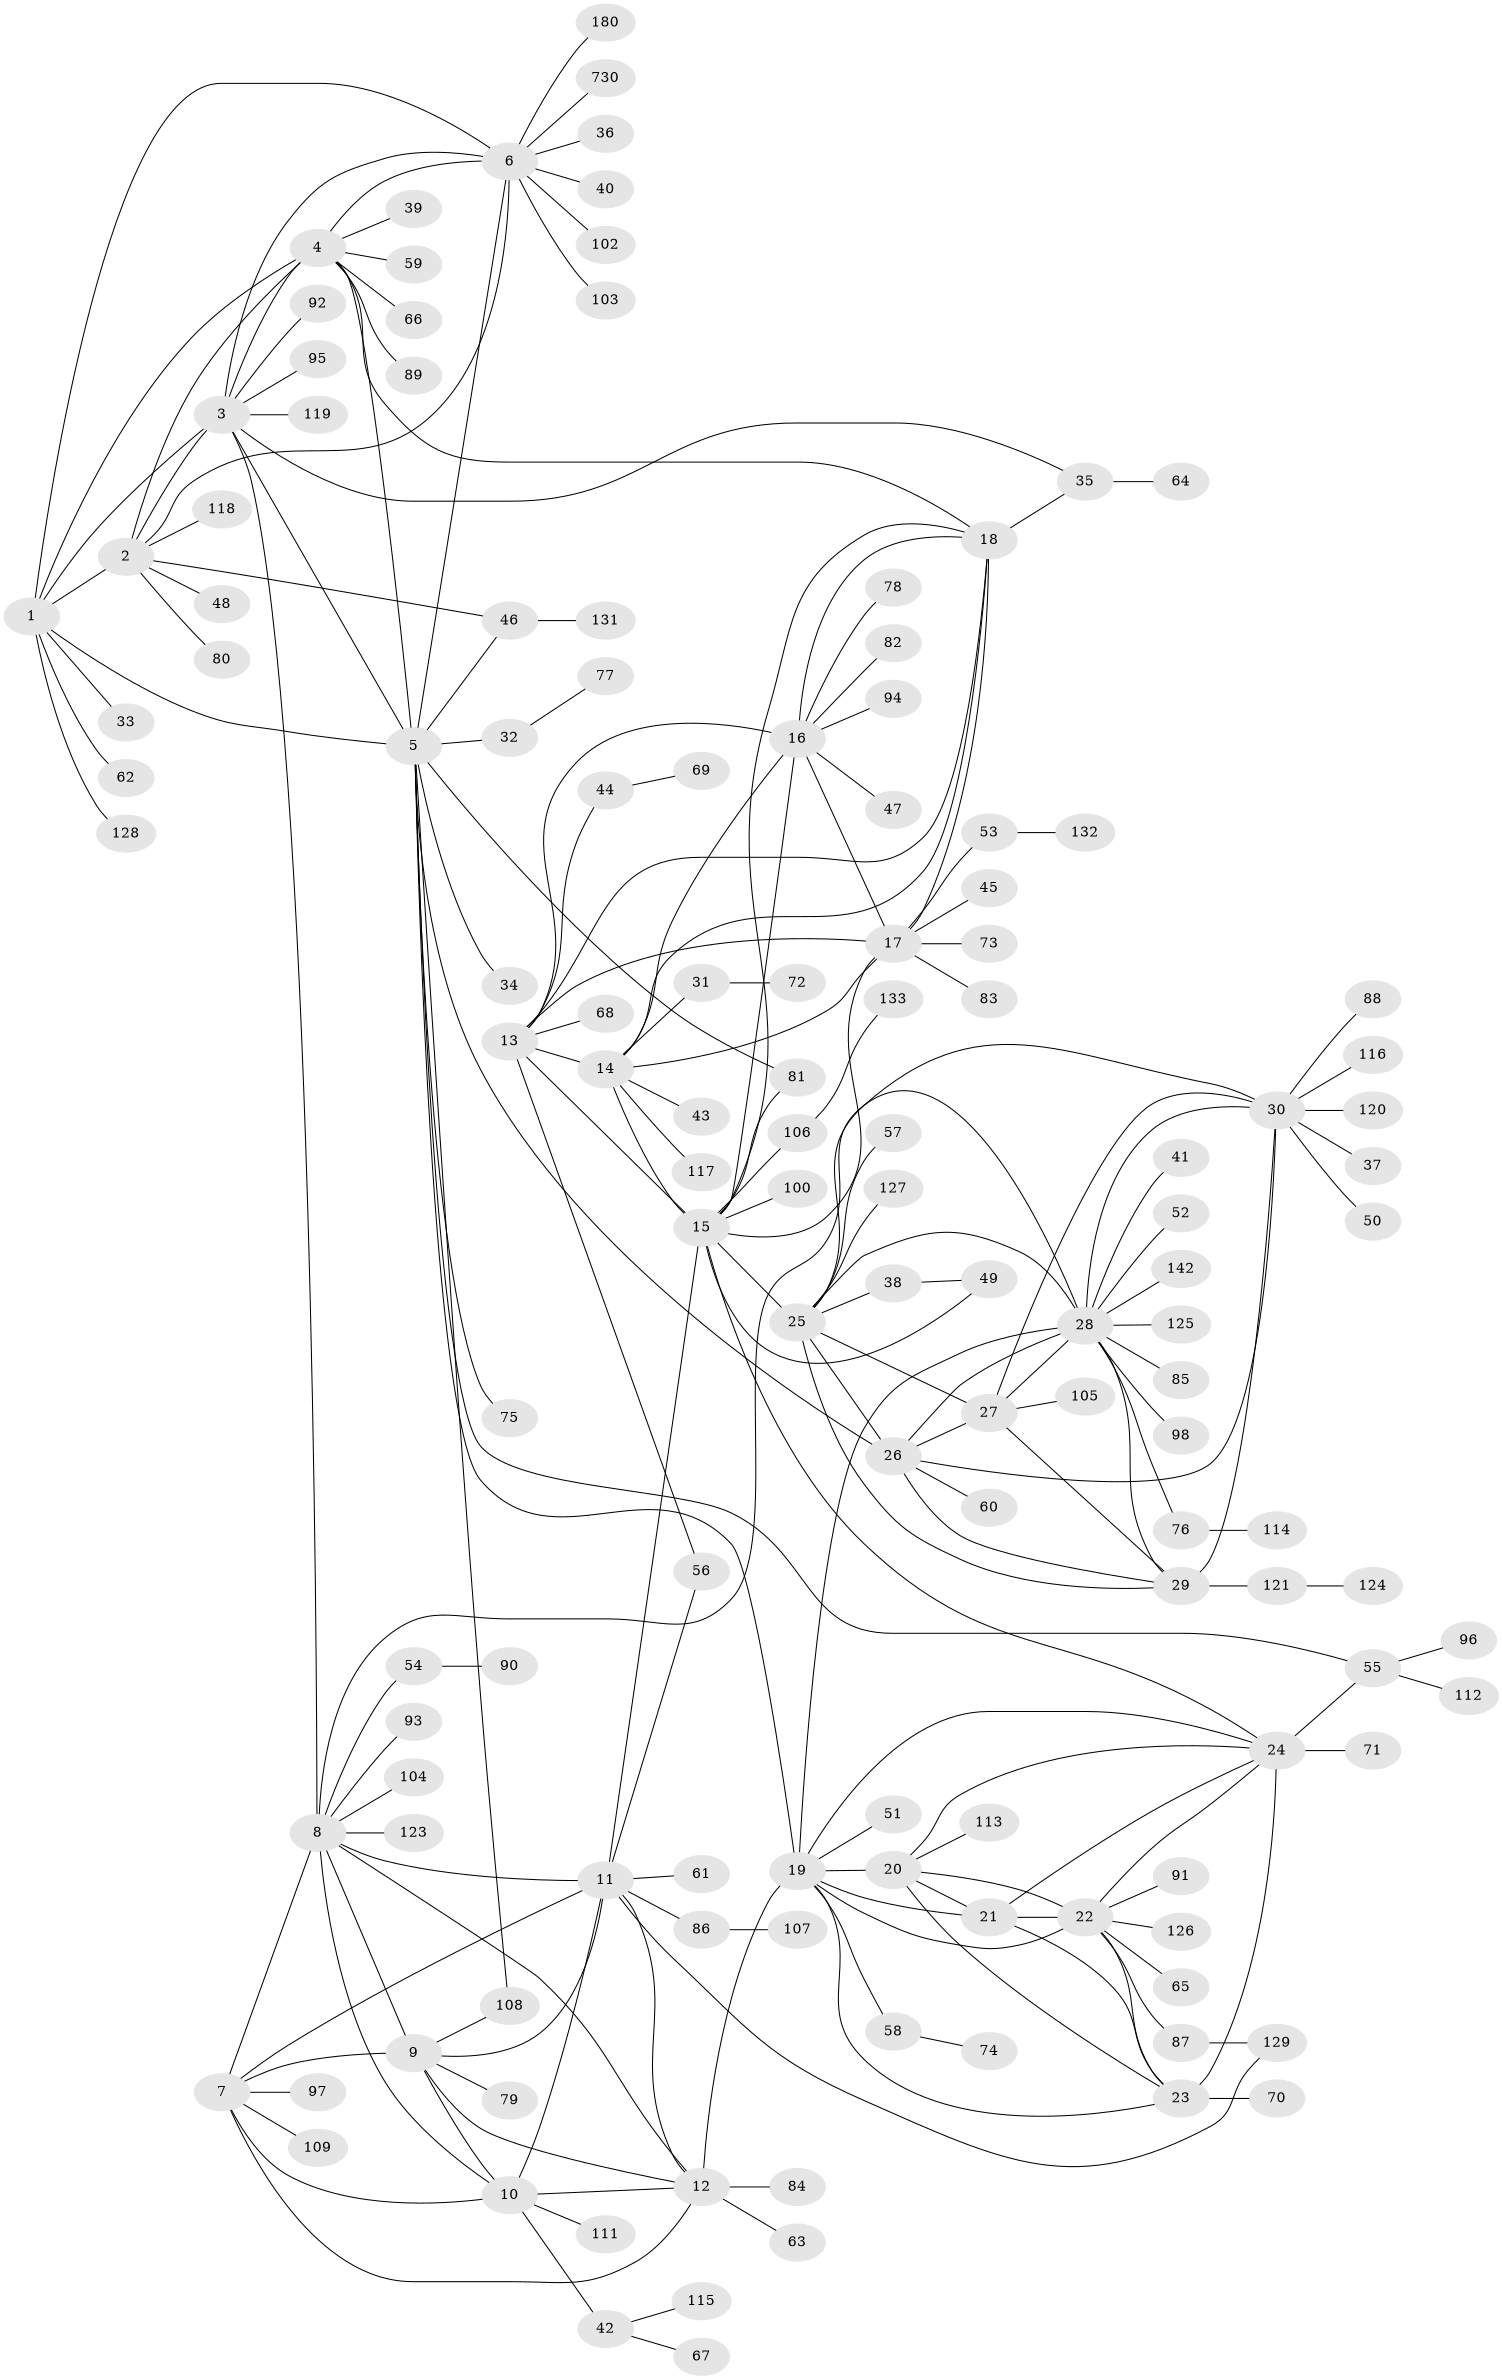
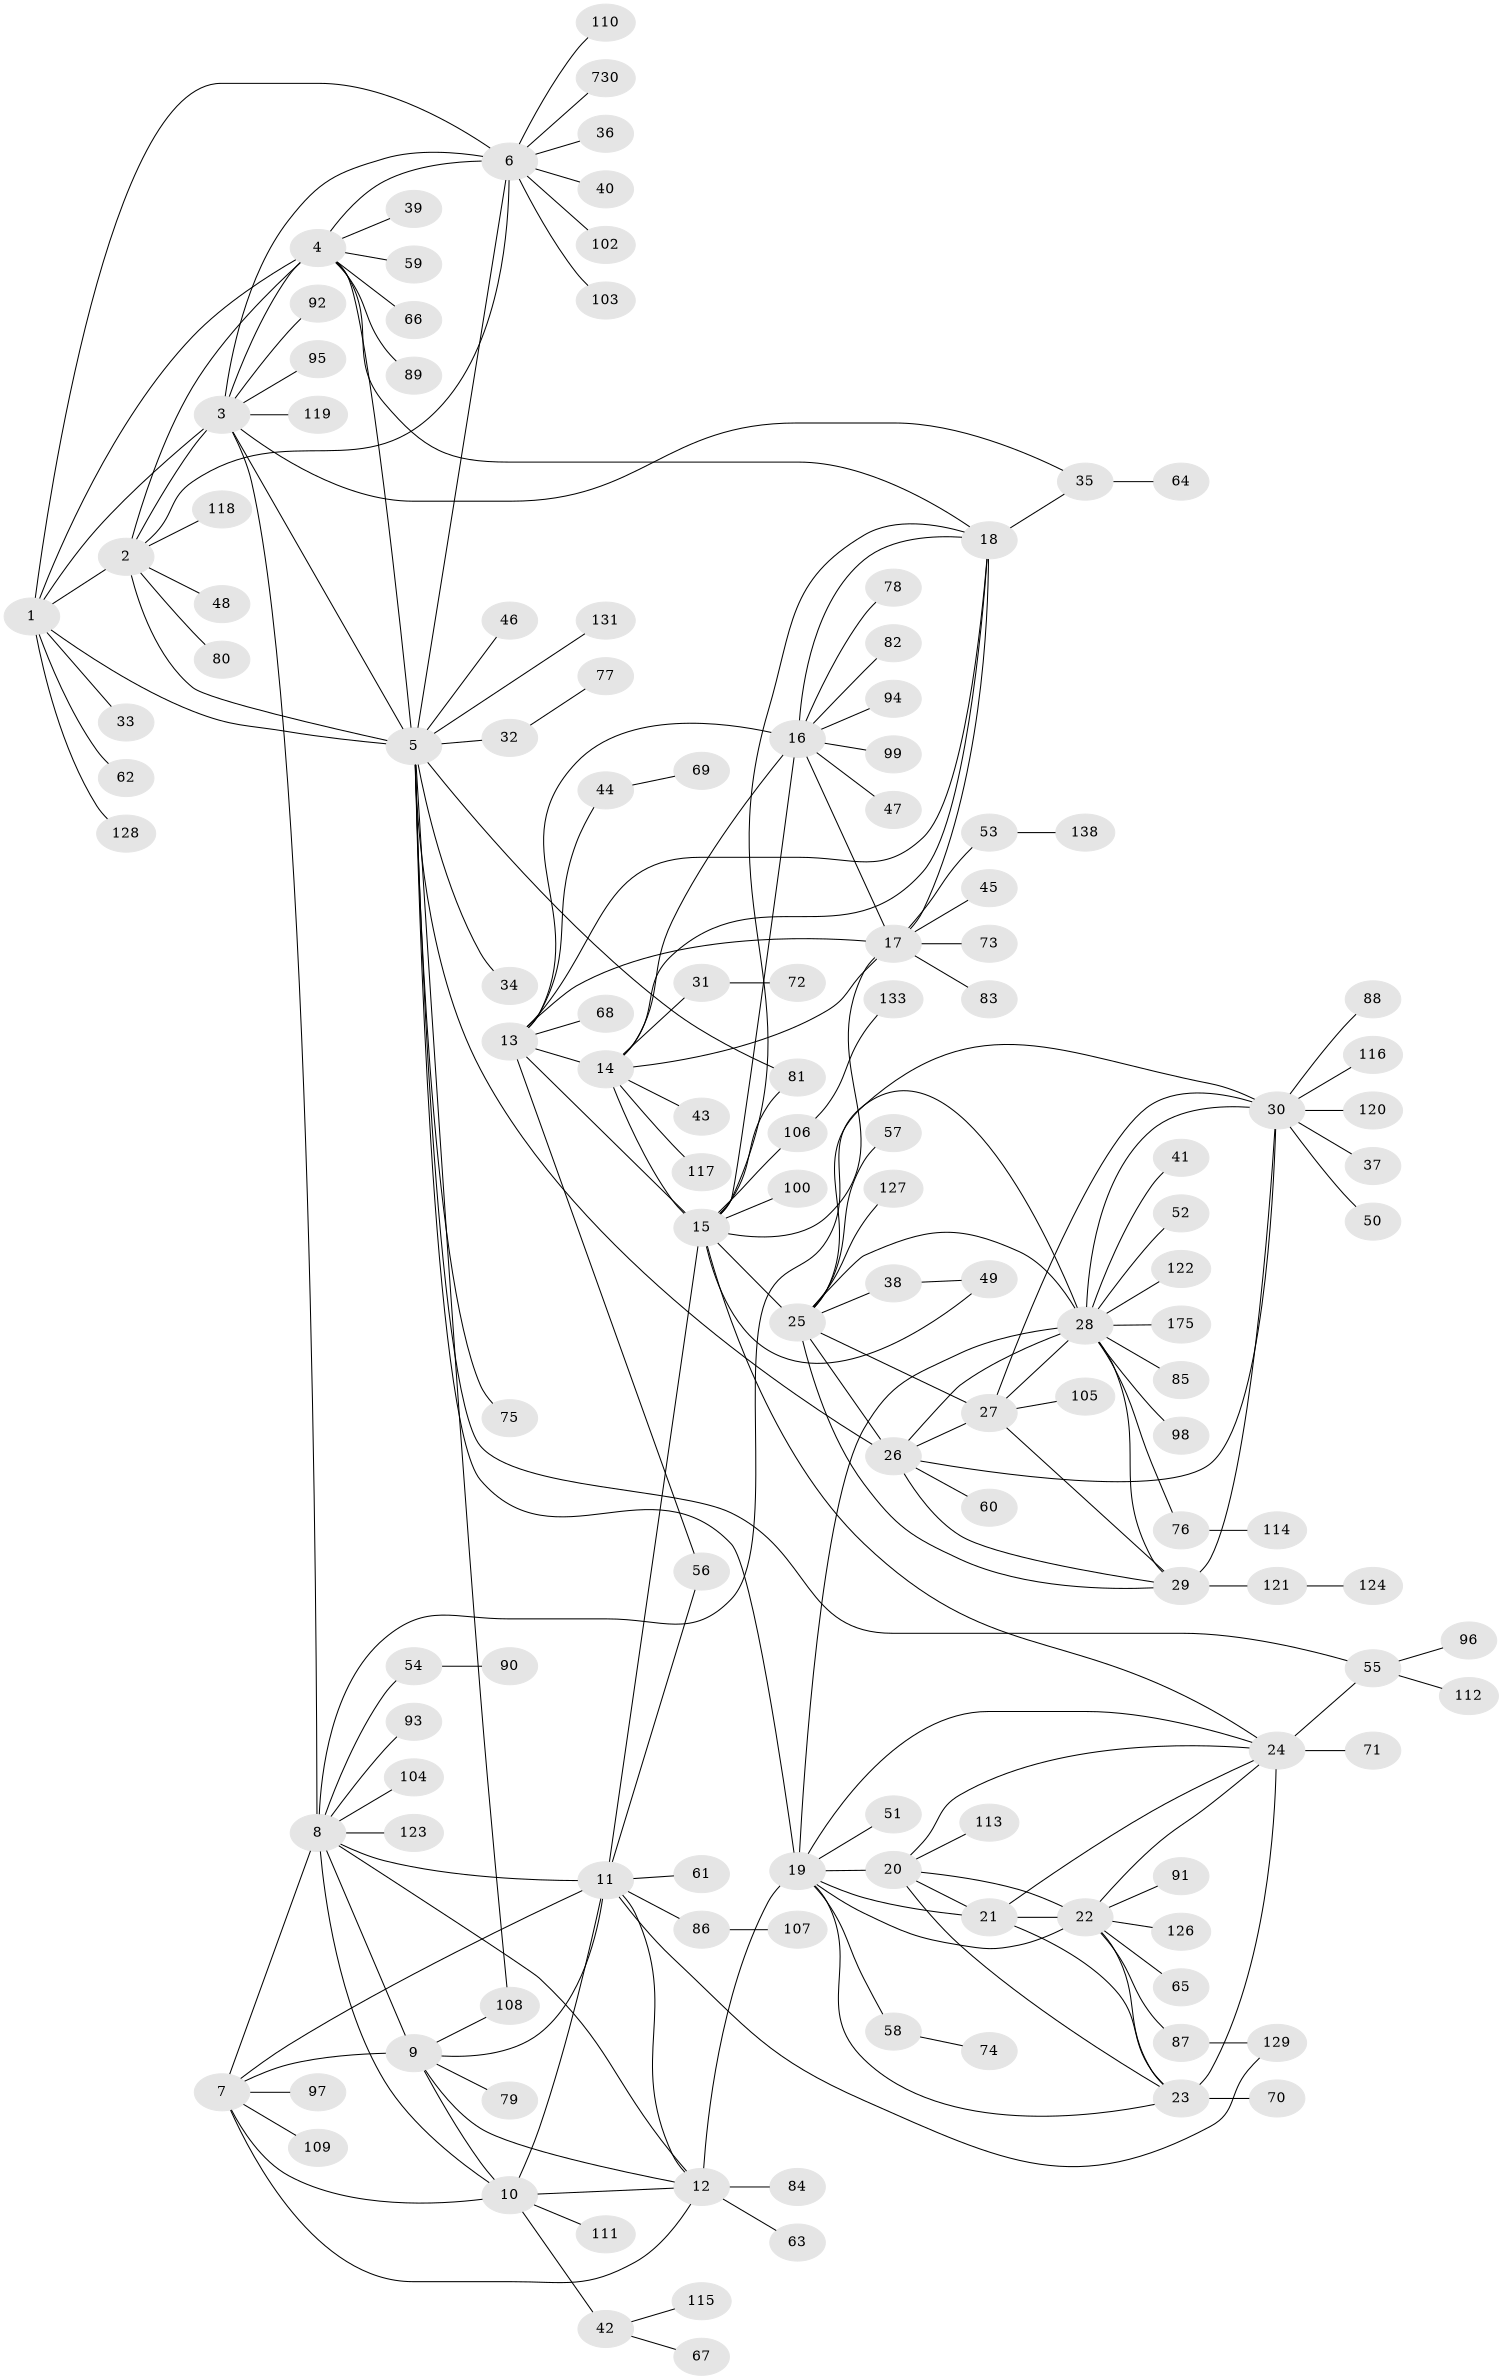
node "180": label "180" -> "110"
edge "2" -- "46": now "2" -- "5"
edge "46" -- "131": now "5" -- "131"
node "99": added
node "132": label "132" -> "138"
node "142": label "142" -> "122"
node "125": label "125" -> "175"
